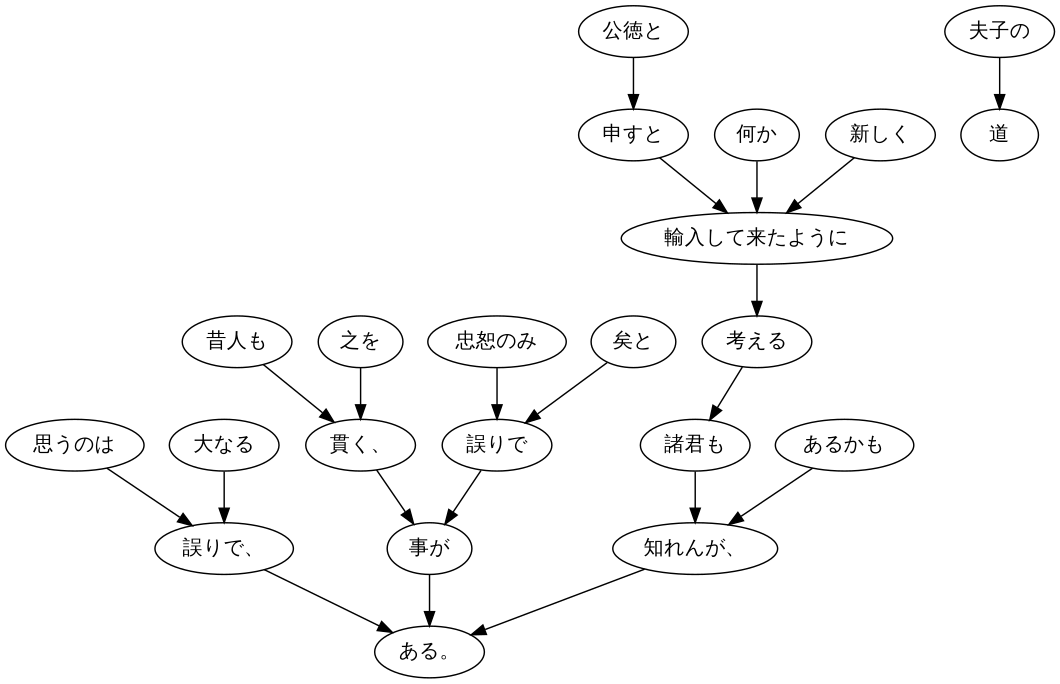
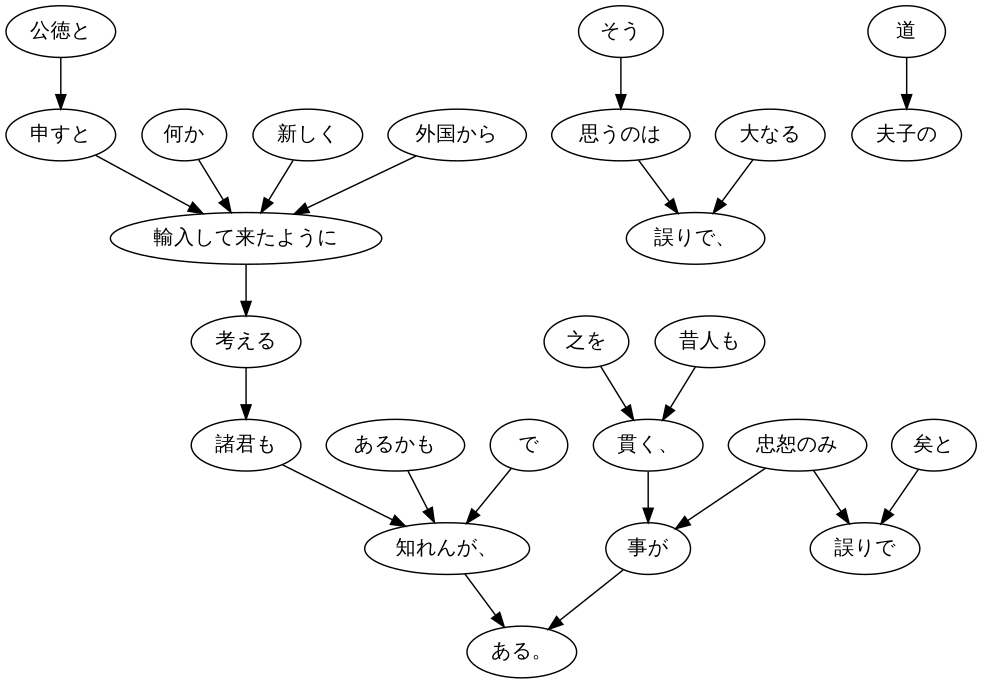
node "そう": added
edge "夫子の" -> "道": reversed
node "外国から": added
node "で": added
edge "誤りで" -> "事が": now "忠恕のみ" -> "事が"
edge "誤りで、" -> "ある。": removed
